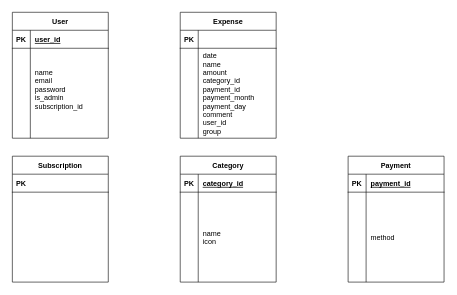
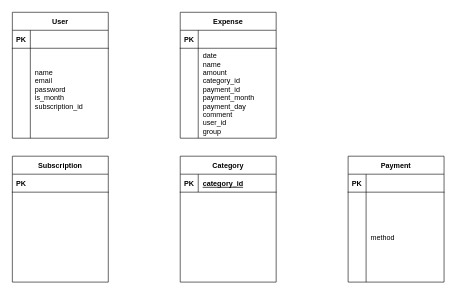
node "user_id": removed
node "name email password is_admin subscription_id": label "name email password is_admin subscription_id" -> "name email password is_month subscription_id"
node "payment_id": removed
node "name icon": removed
